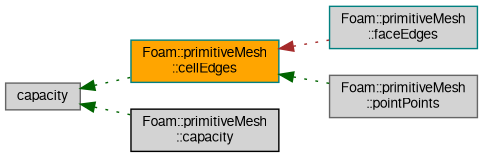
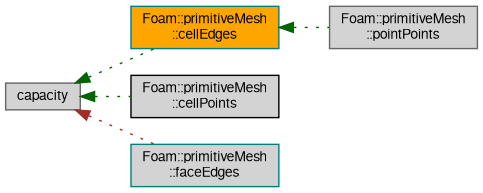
edge "Foam::primitiveMesh ::faceEdges" -> "Foam::primitiveMesh ::cellEdges": now "Foam::primitiveMesh ::faceEdges" -> "capacity"
node "Foam::primitiveMesh ::capacity": label "Foam::primitiveMesh ::capacity" -> "Foam::primitiveMesh ::cellPoints"
